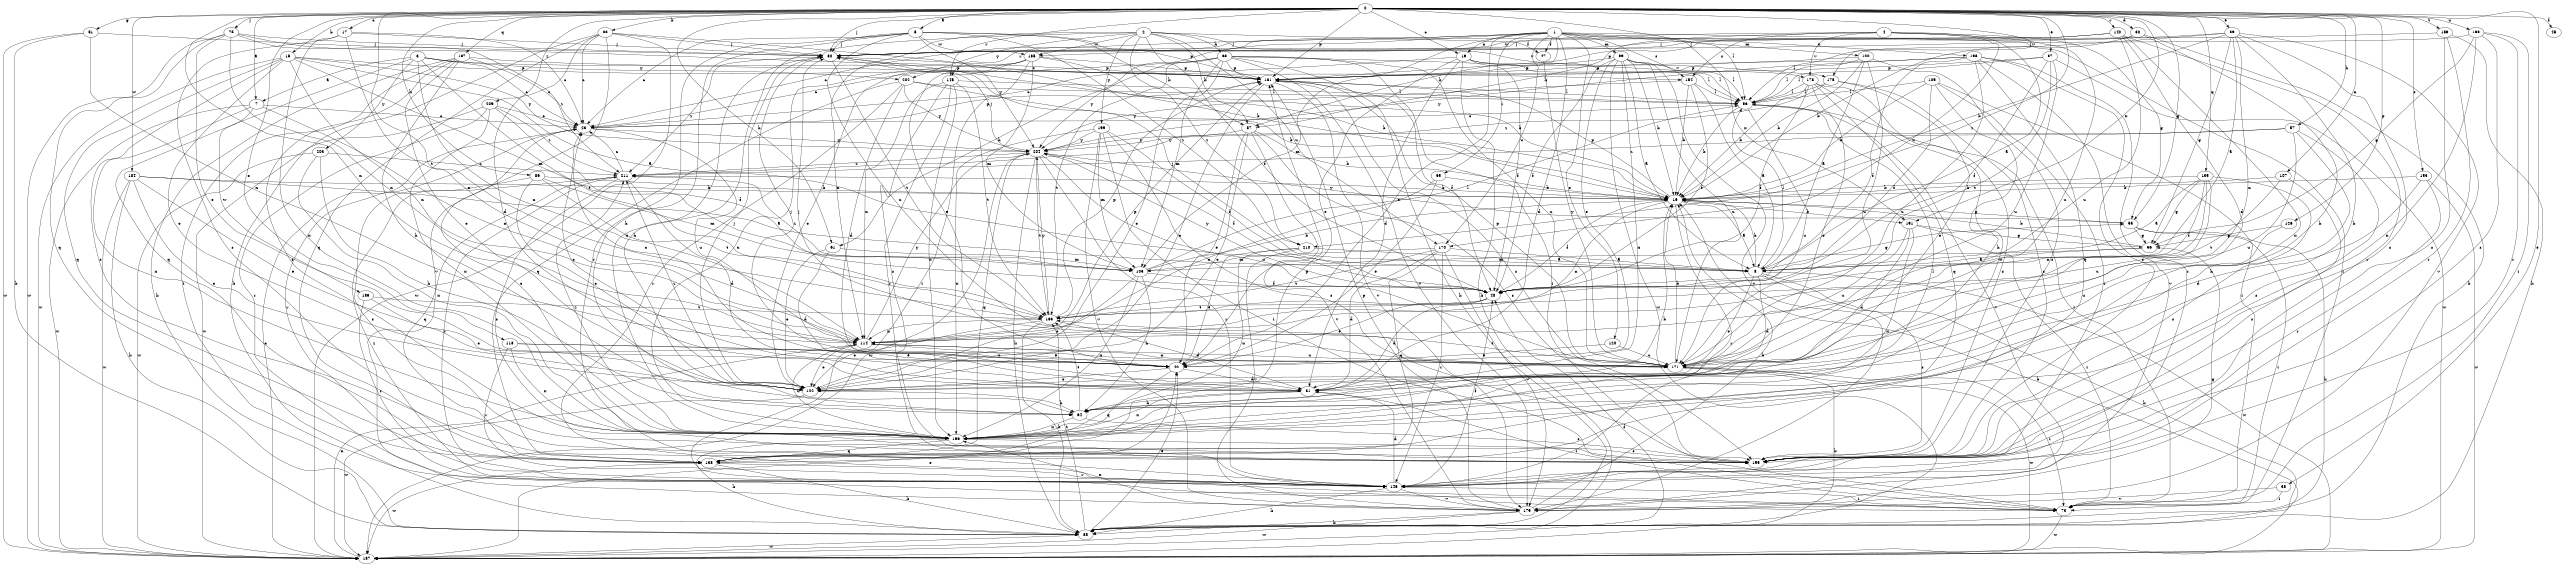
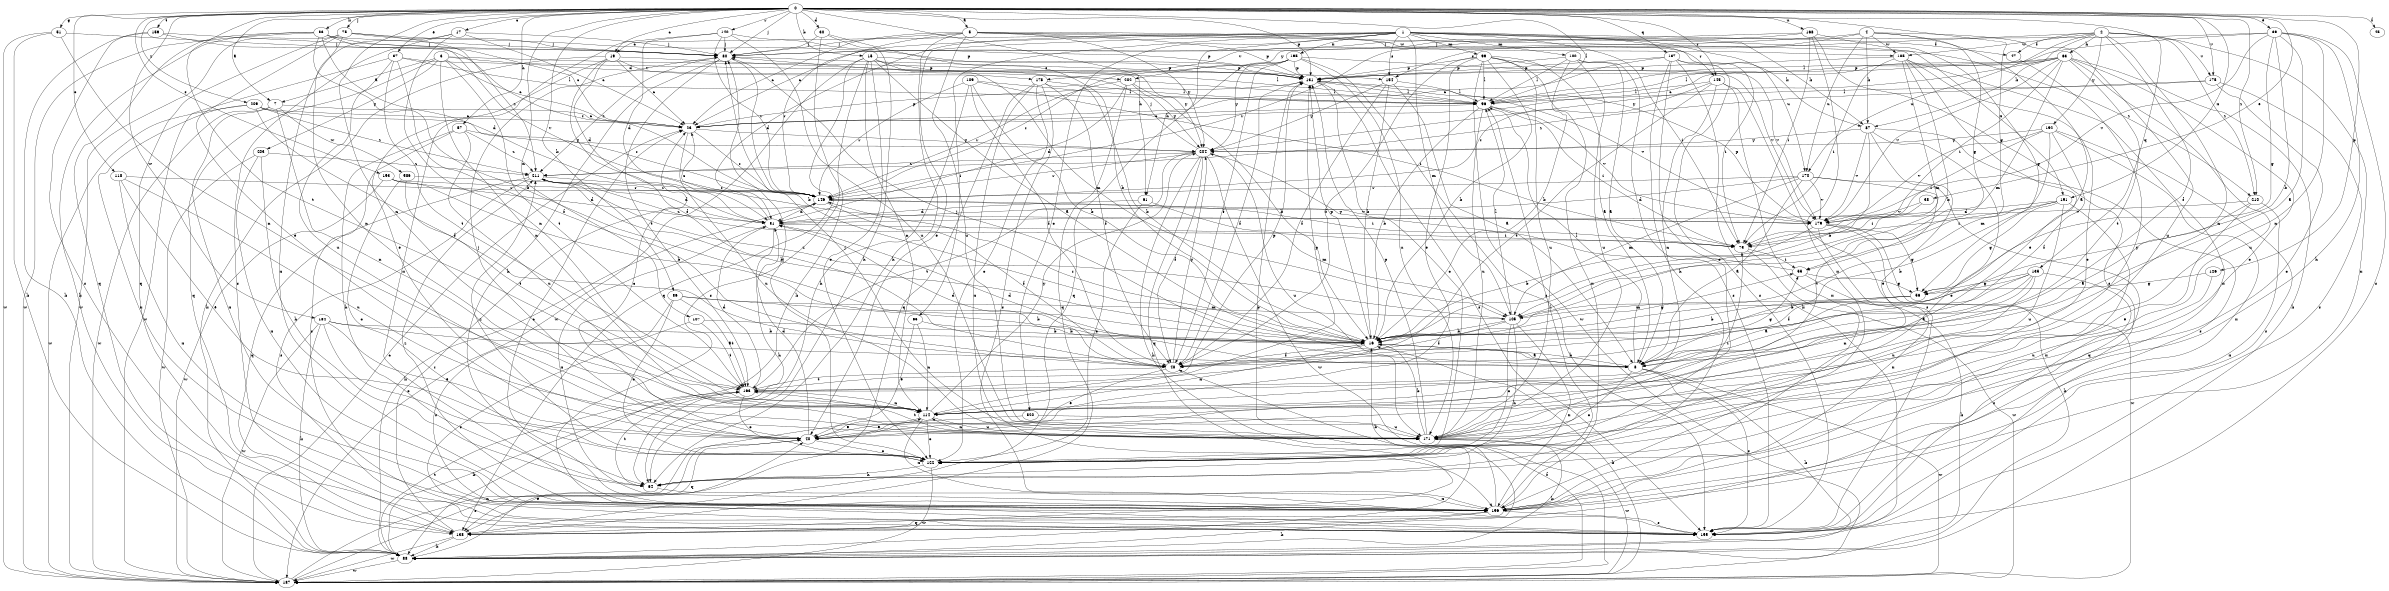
edge "3" -> "202": label "y" -> "d"
node "199": label "199" -> "192"
edge "211" -> "23": removed, label "c"
edge "16" -> "191": reversed
edge "163" -> "204": removed, label "y"
node "186": label "186" -> "586"
node "120": label "120" -> "820"
edge "55" -> "73": reversed
edge "64" -> "155": removed, label "s"
